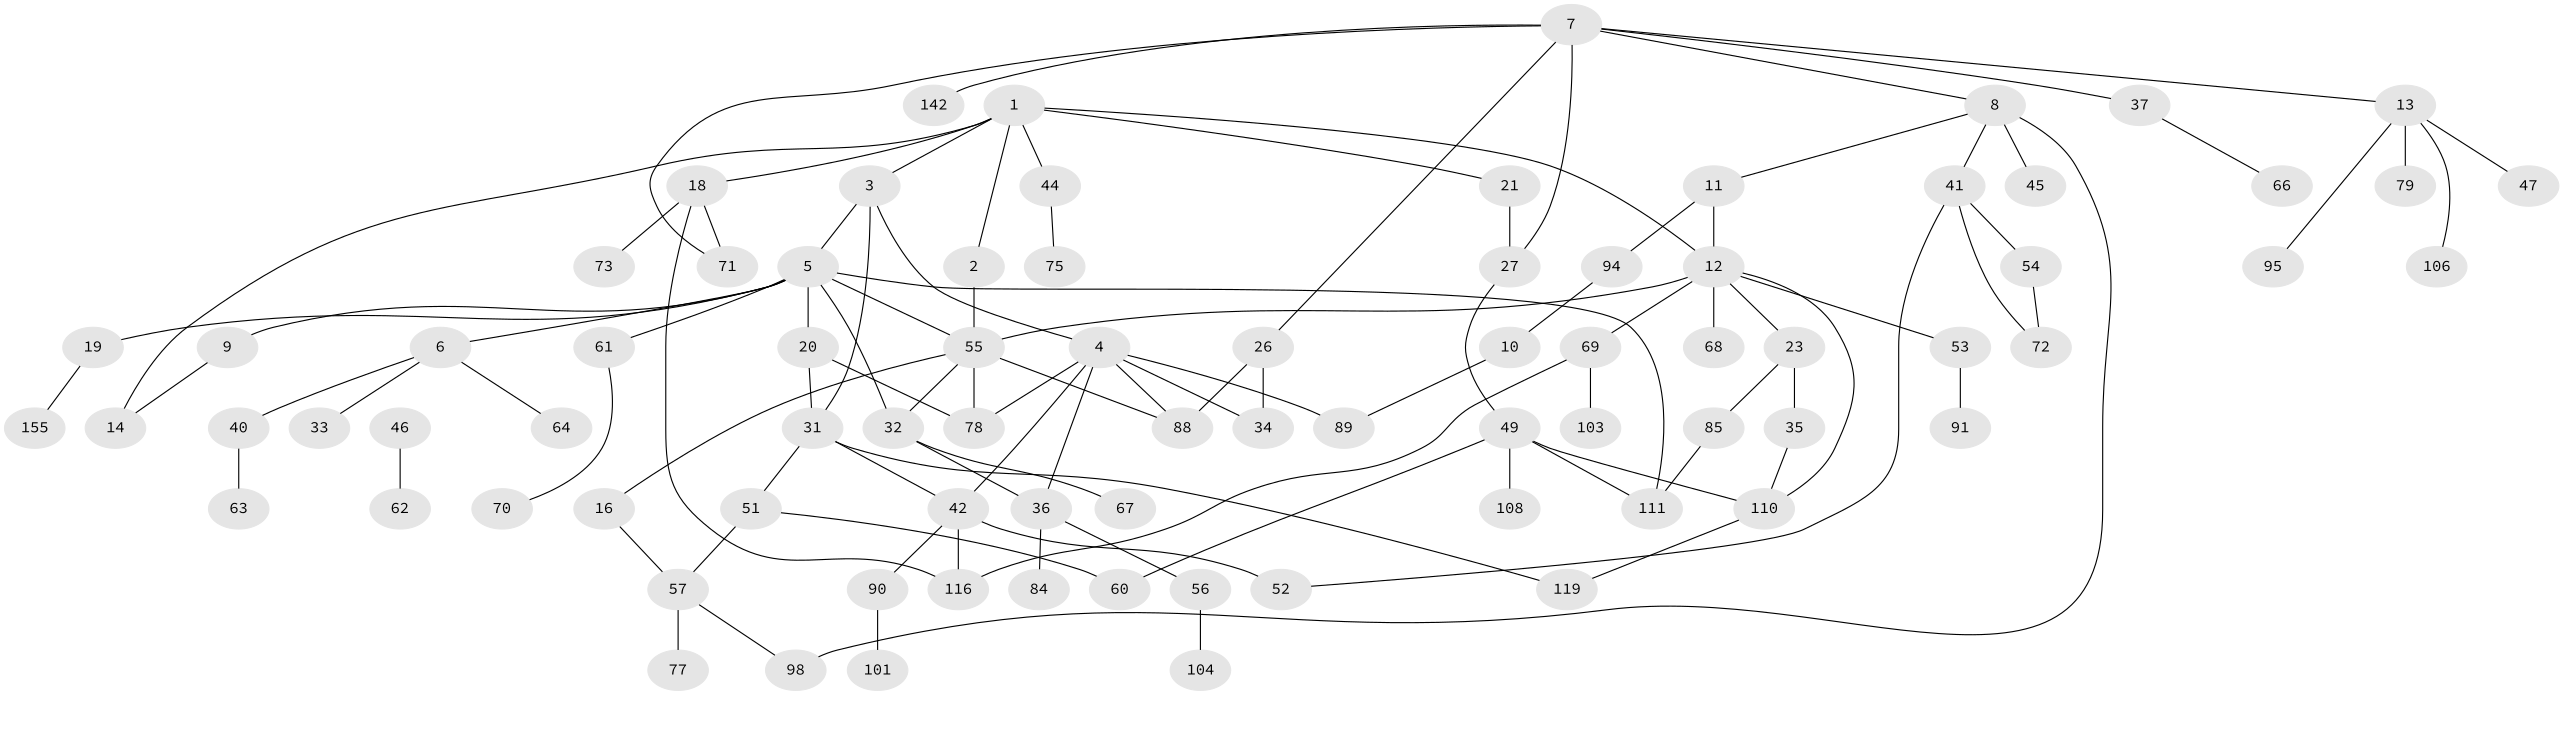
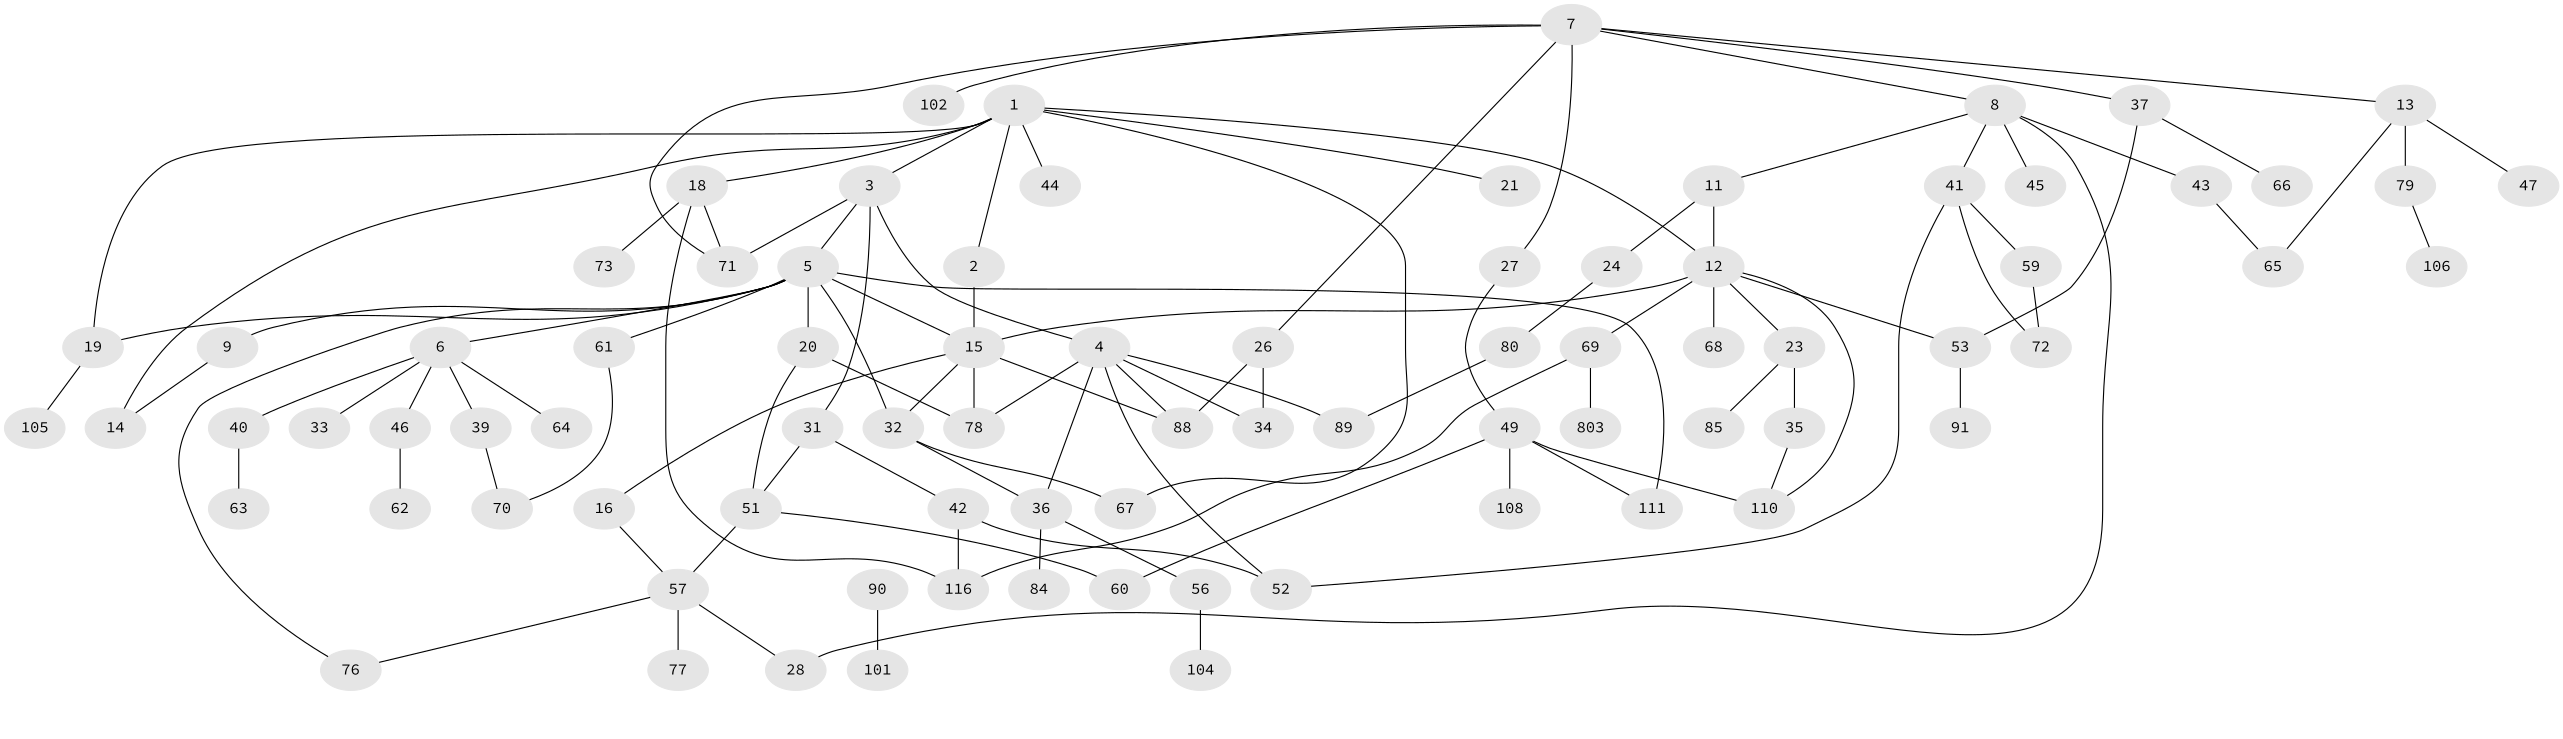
node "142": label "142" -> "102"
edge "1" -- "19": added
edge "13" -- "106": now "79" -- "106"
node "43": added
edge "3" -- "71": added
edge "21" -- "27": removed
edge "37" -- "53": added
node "75": removed
node "94": label "94" -> "24"
node "54": label "54" -> "59"
node "95": label "95" -> "65"
edge "1" -- "67": added
node "55": label "55" -> "15"
node "10": label "10" -> "80"
edge "20" -- "31": now "20" -- "51"
edge "6" -- "46": added
node "155": label "155" -> "105"
node "39": added
node "103": label "103" -> "803"
edge "4" -- "42": now "4" -- "52"
edge "85" -- "111": removed
edge "42" -- "90": removed
node "119": removed
node "76": added
node "98": label "98" -> "28"
